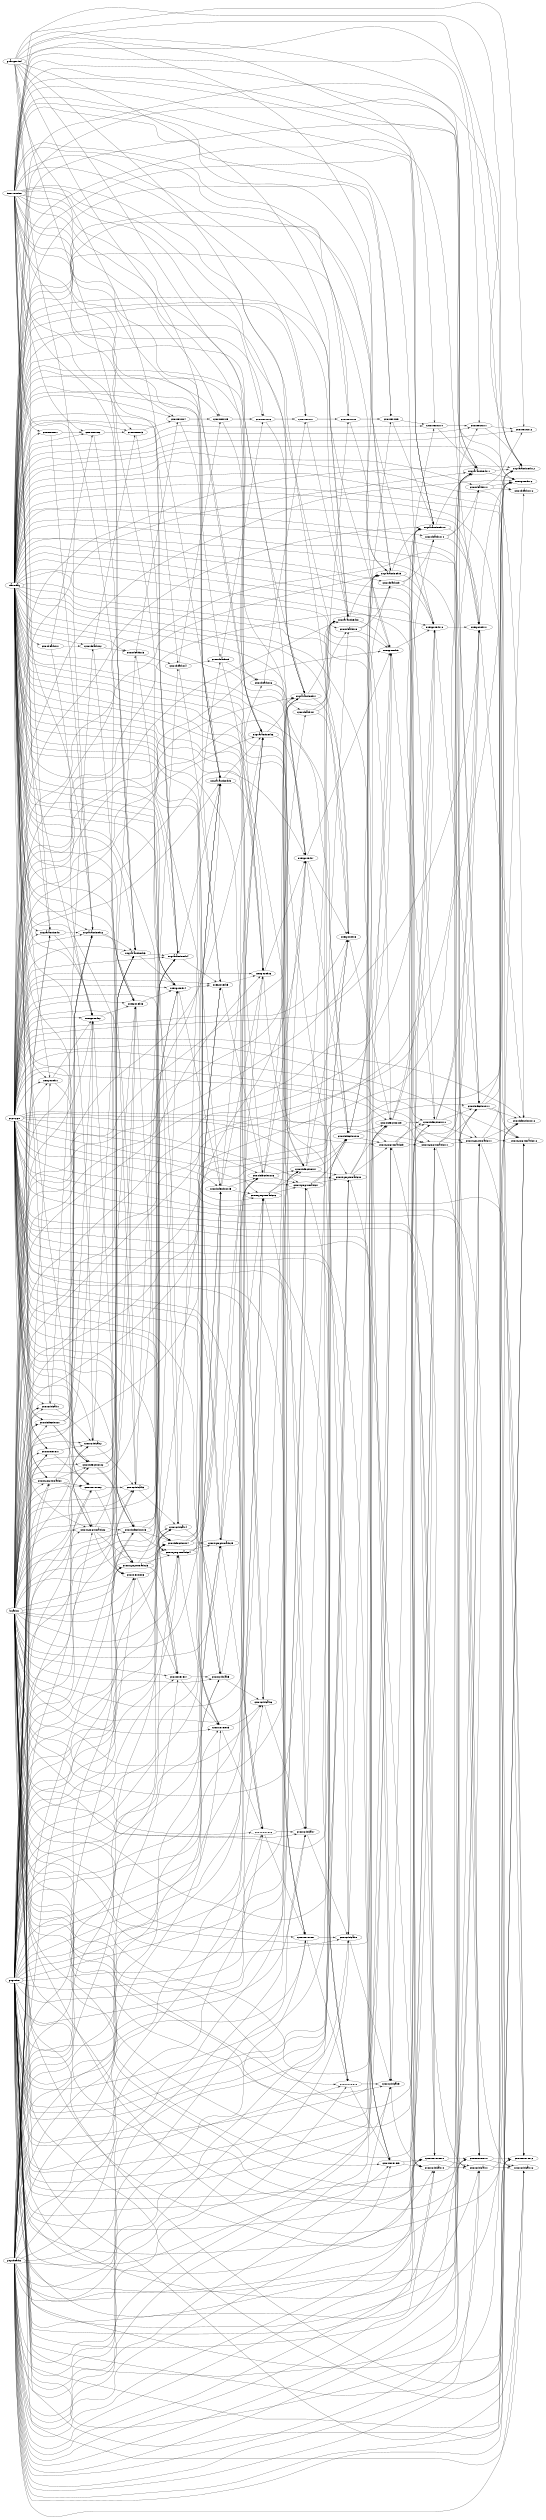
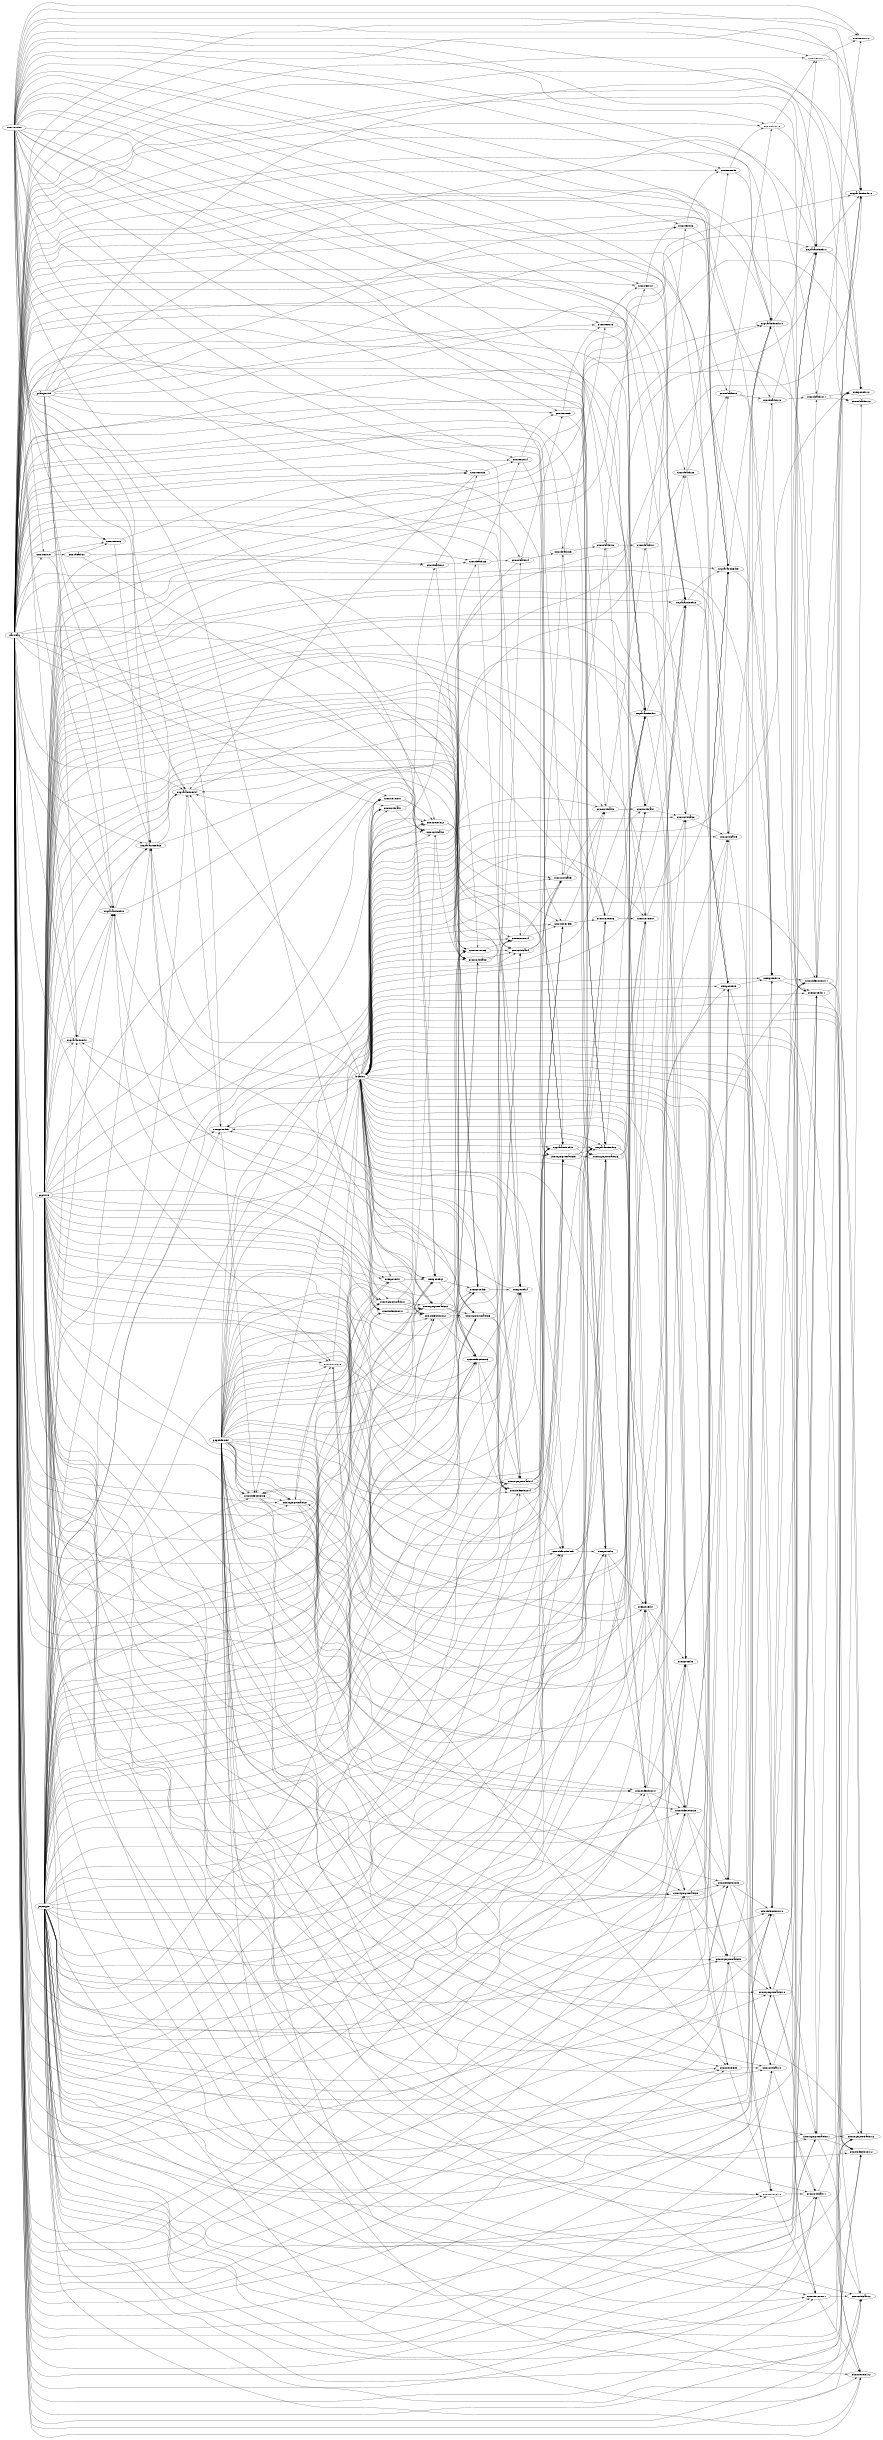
edge "start_day" -> "cum_deaths_1": now "cum_tests_1" -> "cum_deaths_1"
edge "location" -> "cum_severe_8": reversed
node "pop_deaths": label "pop_deaths" -> "pop_infected"
